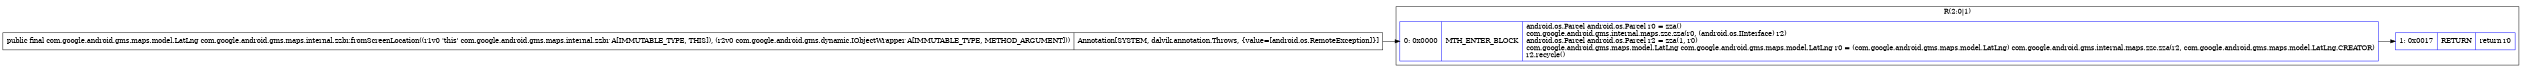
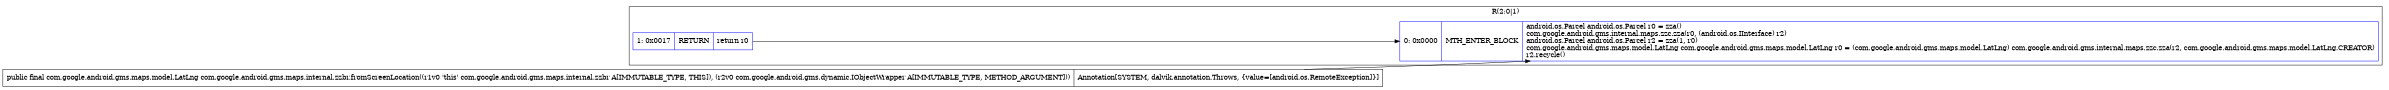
edge "0: 0x0000" -> "1: 0x0017": reversed
